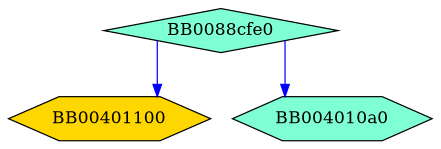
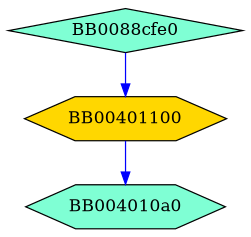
edge "BB0088cfe0" -> "BB004010a0": now "BB00401100" -> "BB004010a0"
